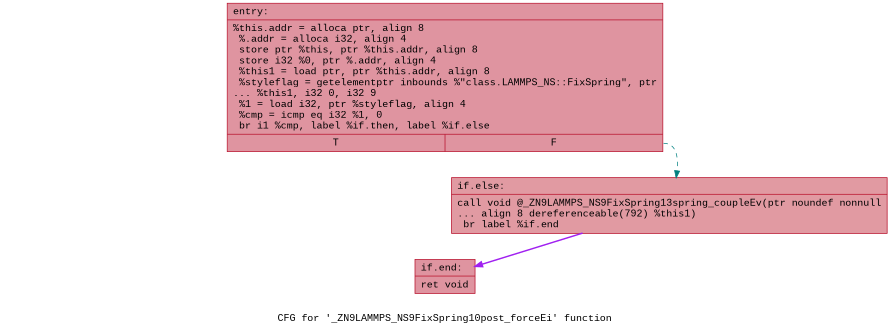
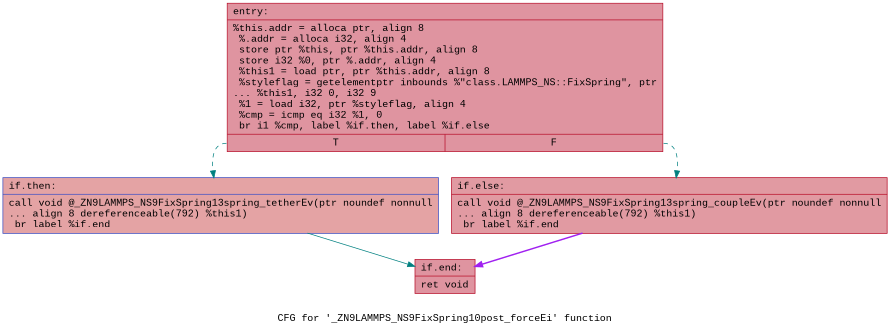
node "if.then:": added
